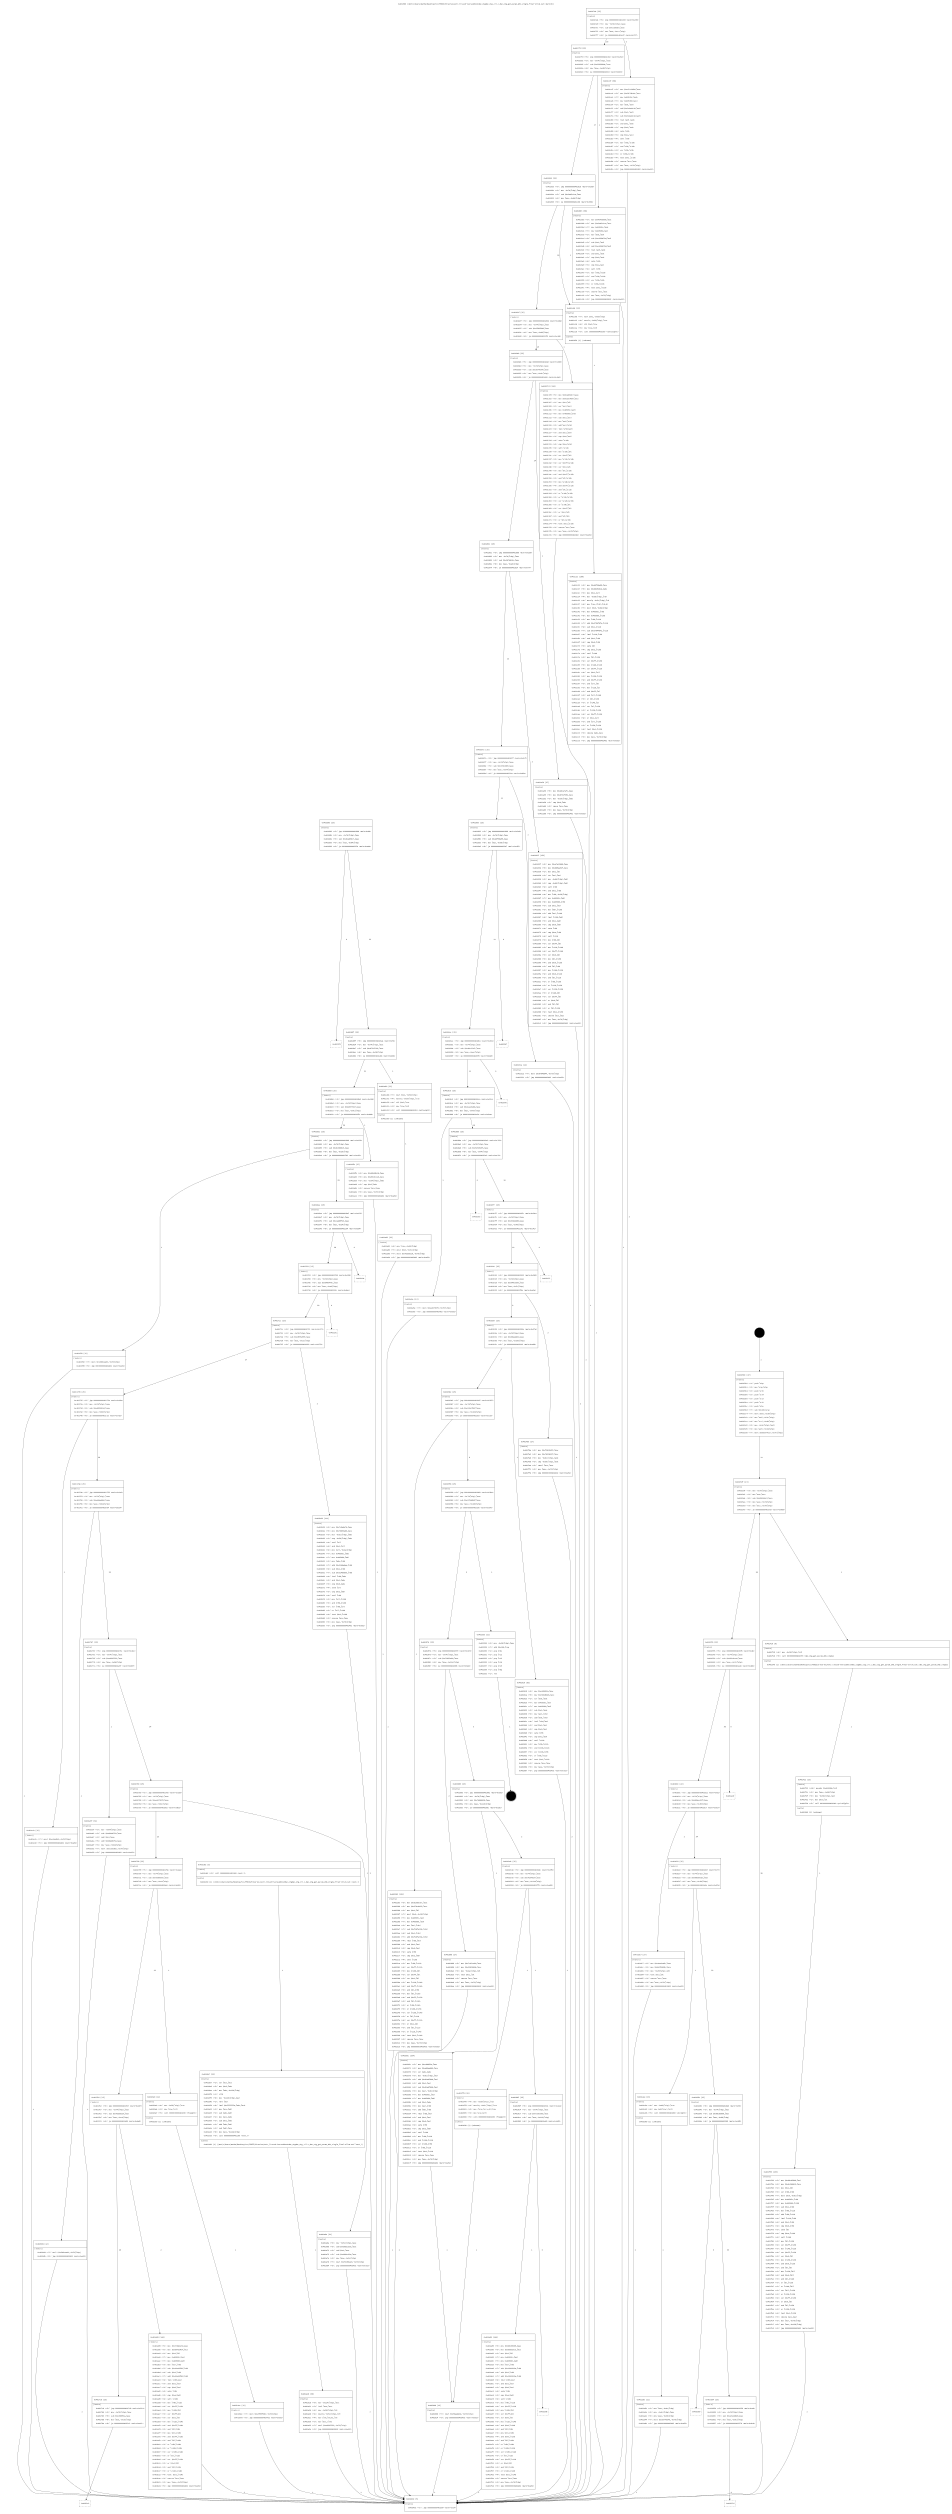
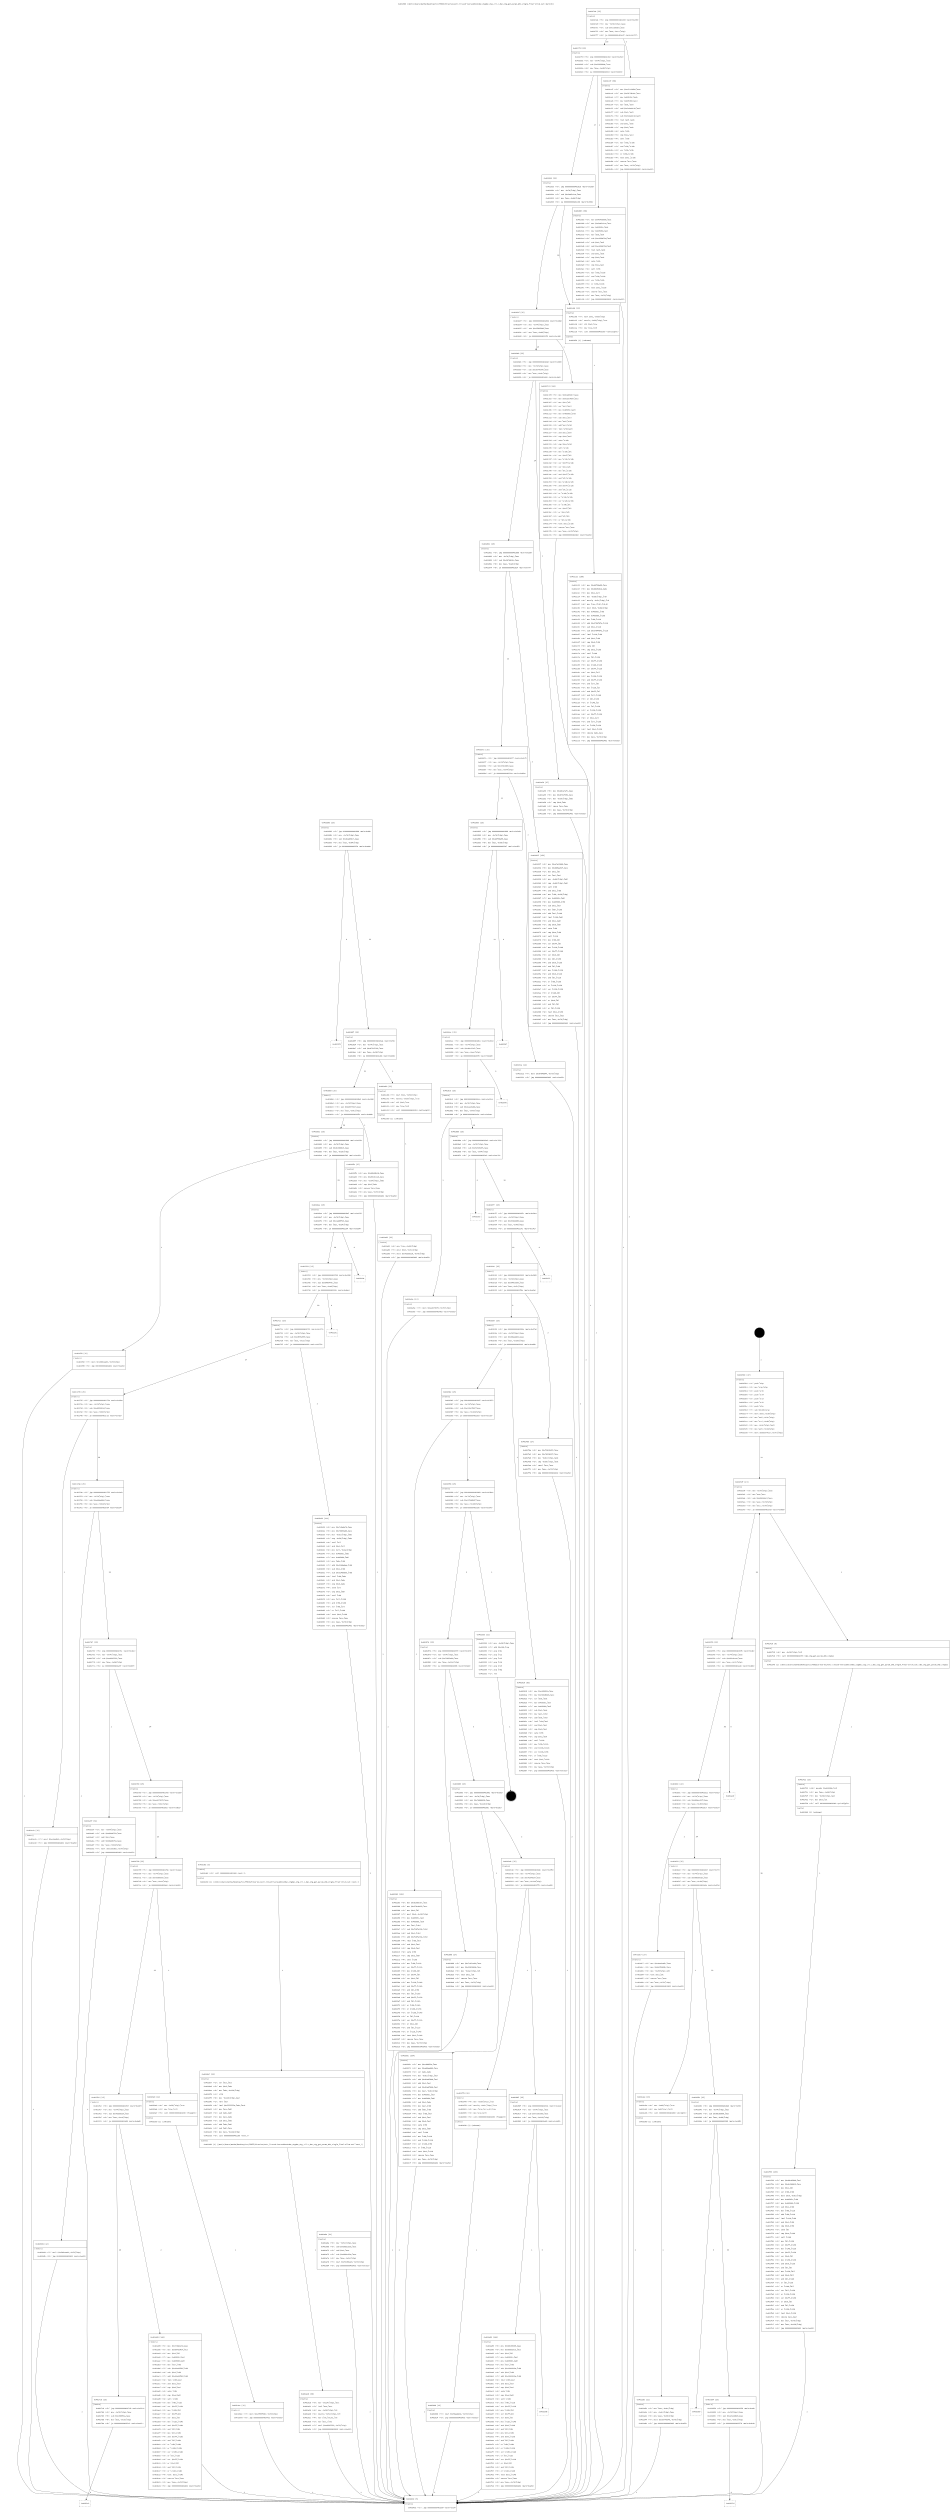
edge "0x401780 [25]" -> "0x401e6a [31]": removed, label "1"
edge "0x40206c [104]" -> "0x40200d [12]": now "0x40206c [104]" -> "0x402402 [5]"
